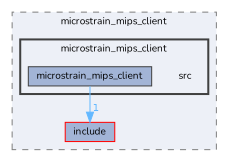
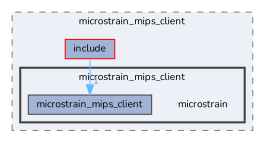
node "src": label "src" -> "microstrain"
edge "microstrain_mips_client" -> "include": reversed
